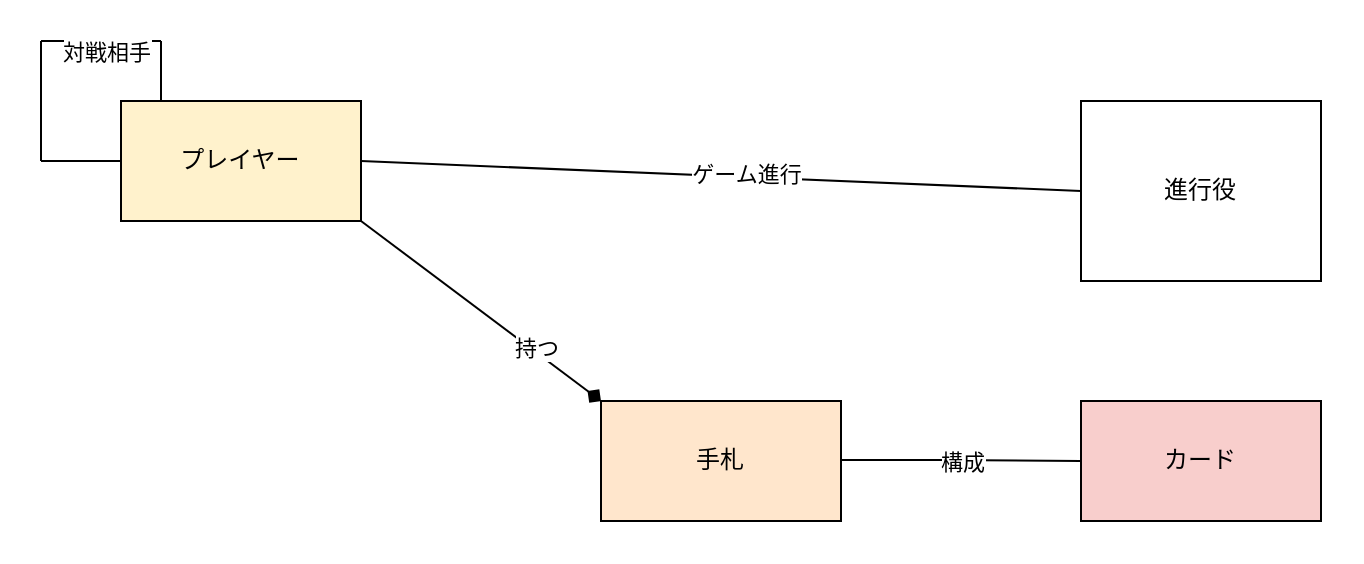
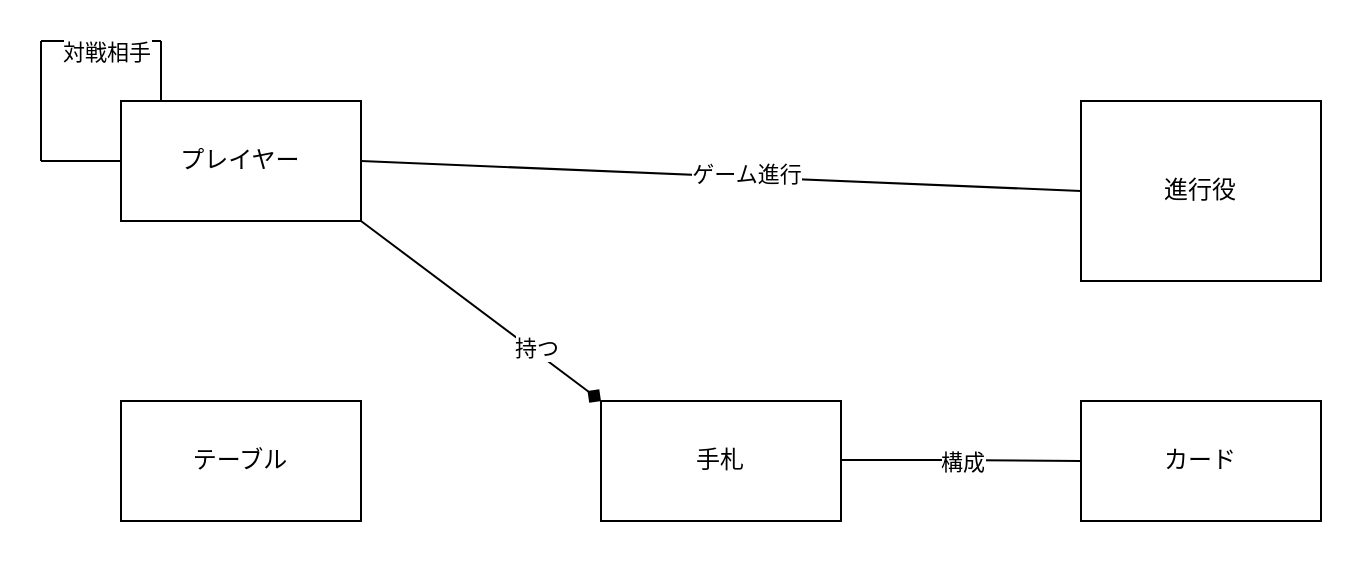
node "プレイヤー": fillcolor #fff2cc -> #ffffff
node "テーブル": added
node "手札": fillcolor #ffe6cc -> #ffffff
node "カード": fillcolor #f8cecc -> #ffffff
